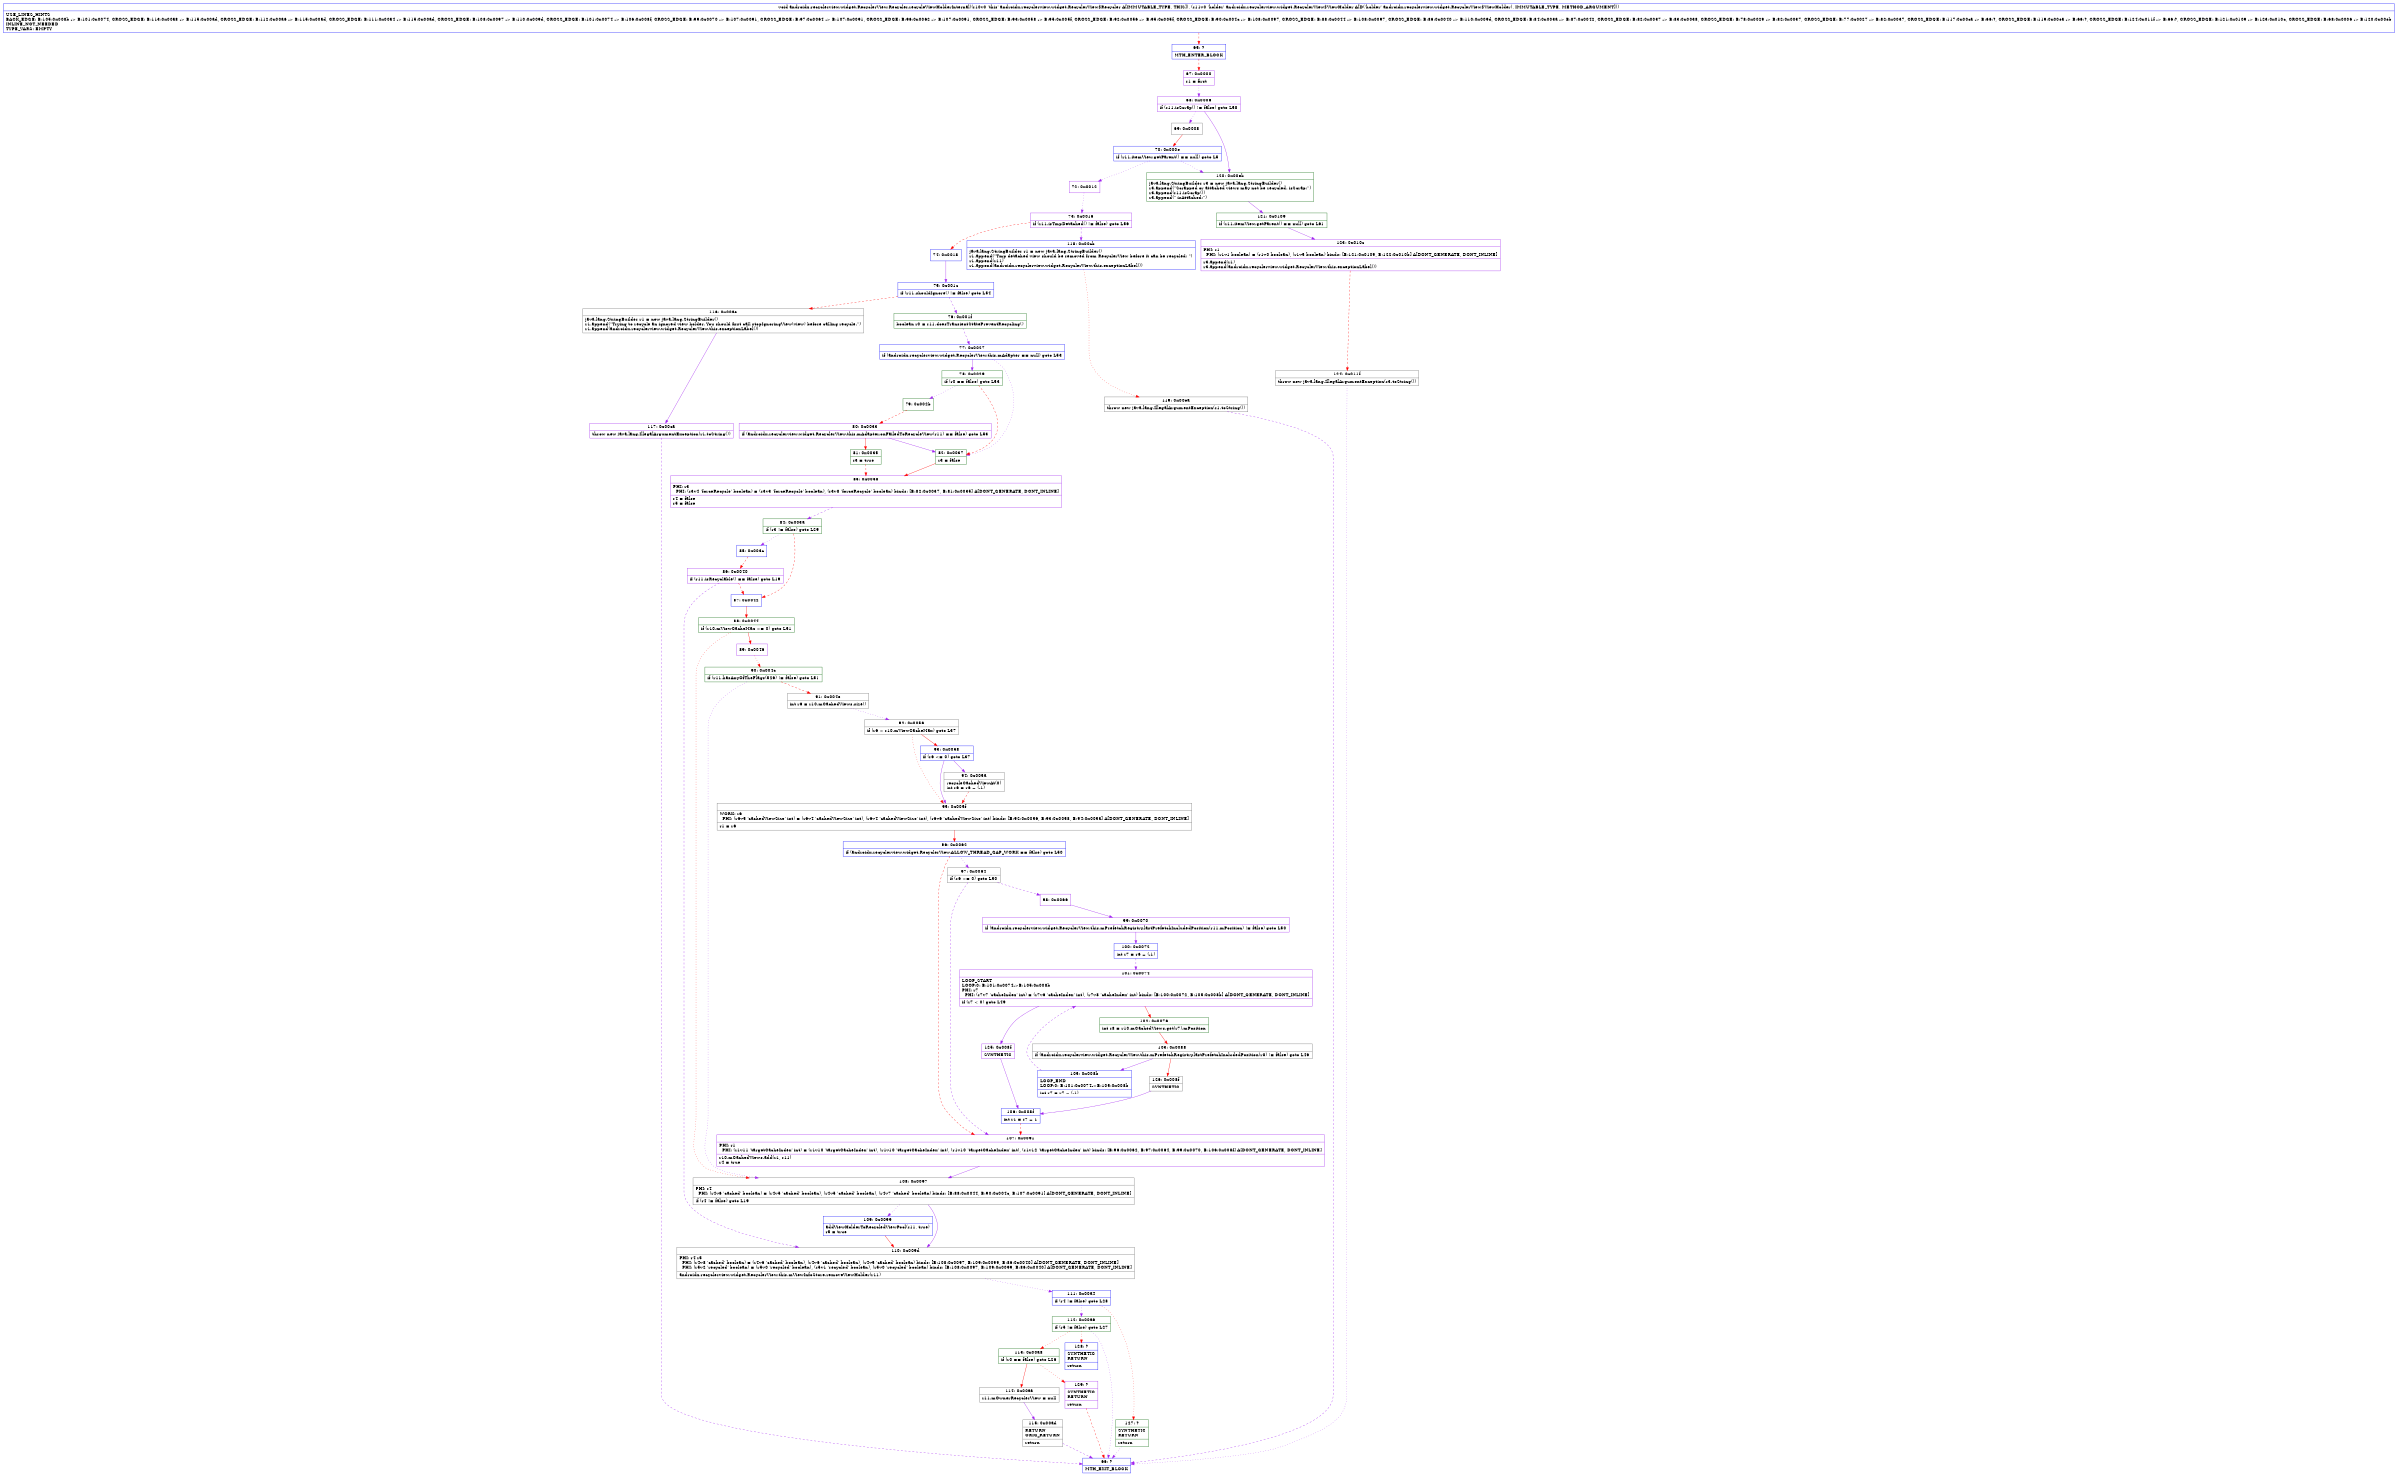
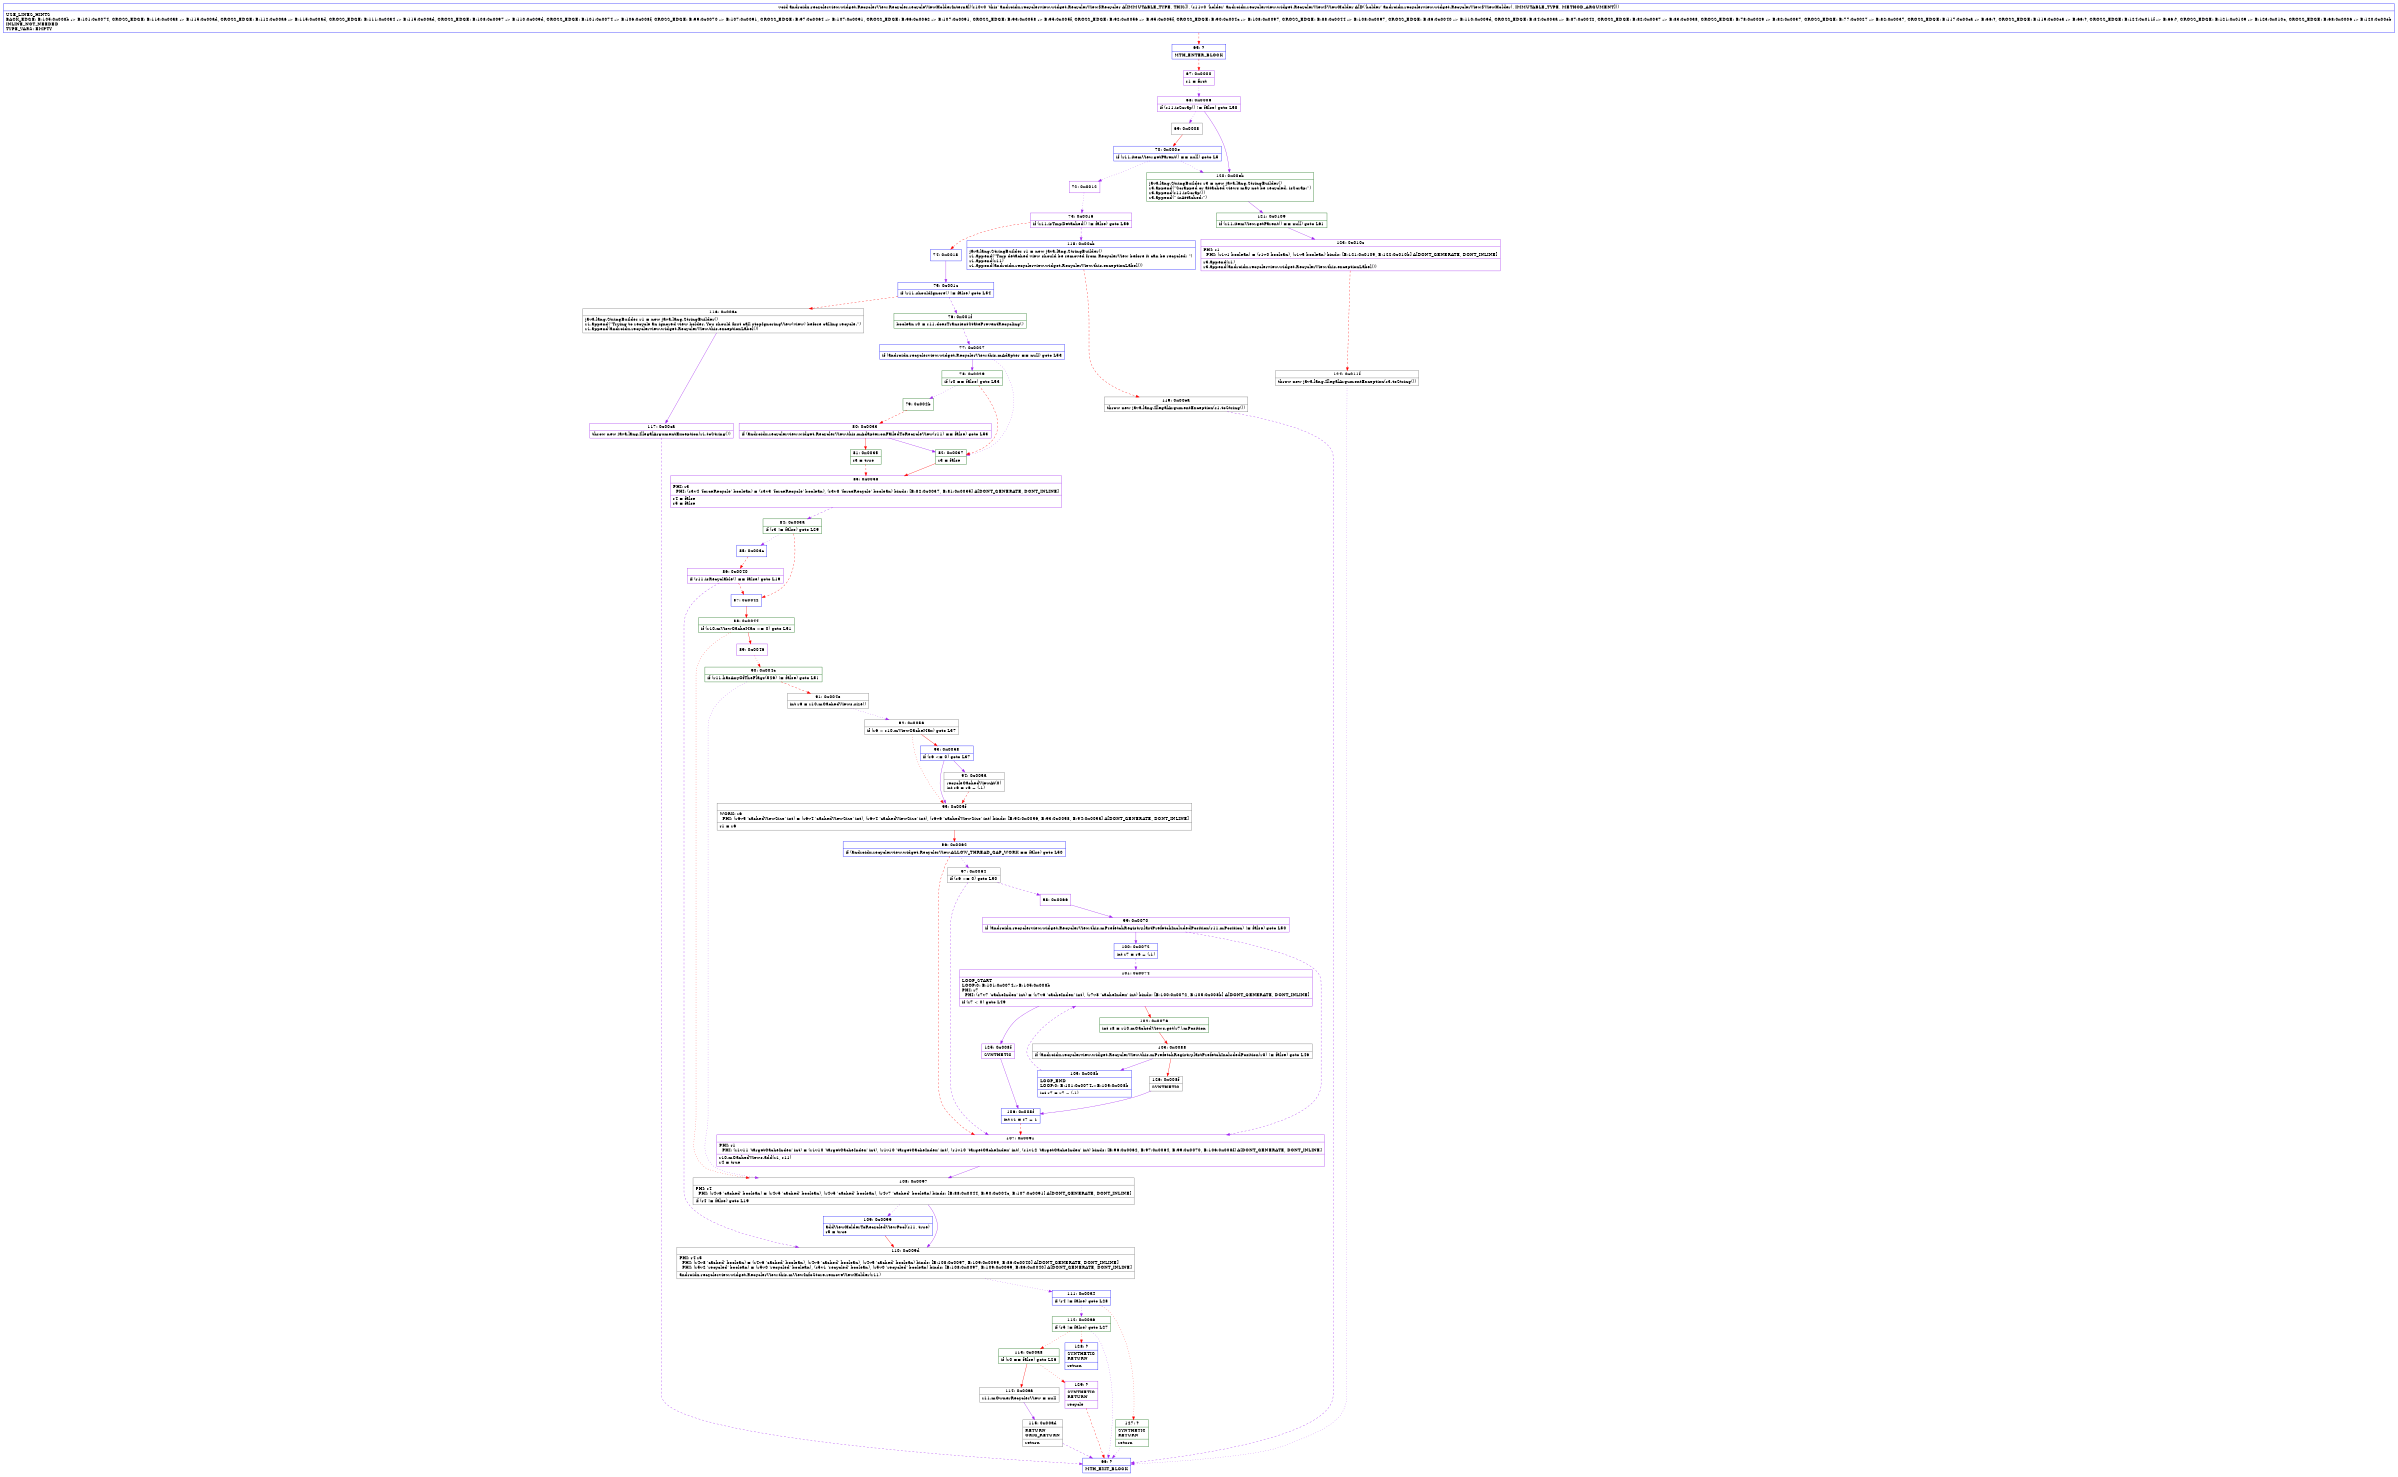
edge "118: 0x00cb" -> "119: 0x00ea": style dotted -> dashed
edge "99: 0x0070" -> "107: 0x0091": added
node "129: ?": text "return" -> "recycle"
